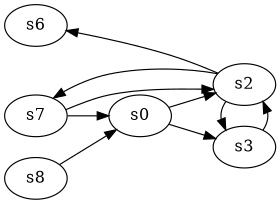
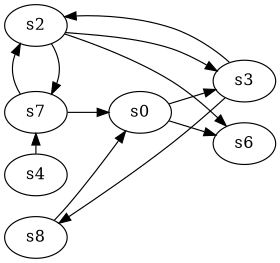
edge "s0" -> "s2": now "s0" -> "s6"
edge "s3" -> "s8": added
node "s4": added
